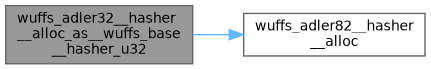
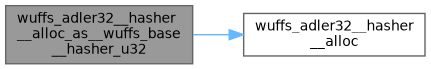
node "wuffs_adler82__hasher __alloc": label "wuffs_adler82__hasher __alloc" -> "wuffs_adler32__hasher __alloc"
